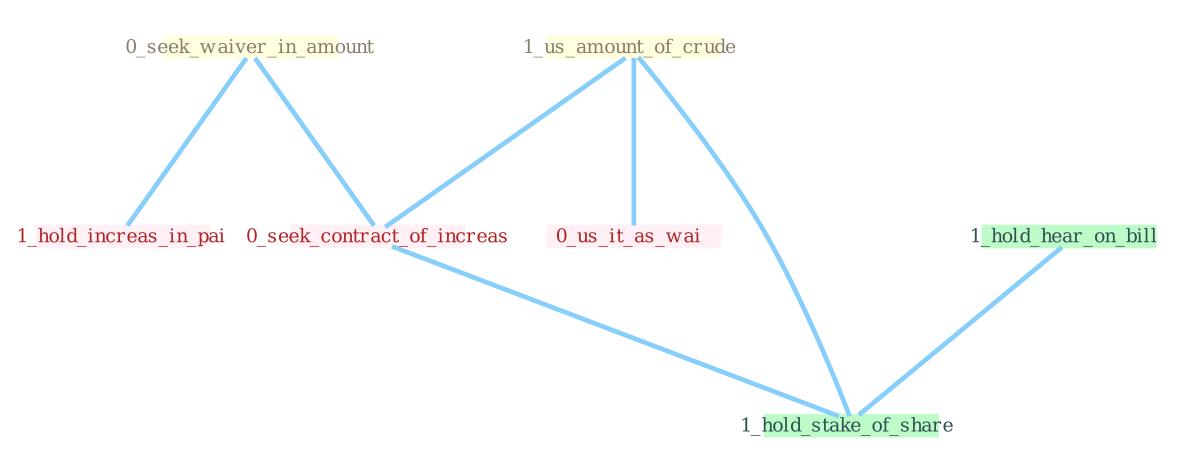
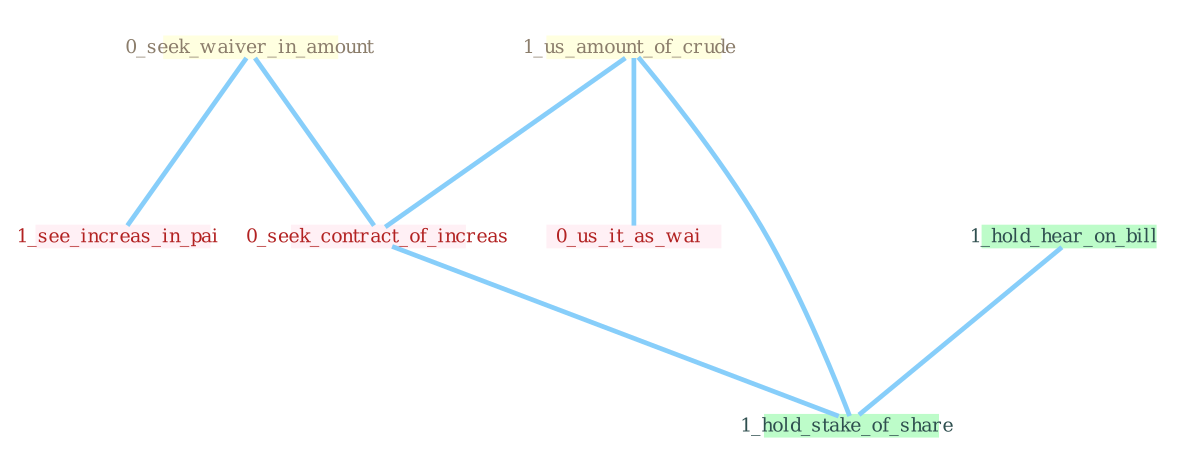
node "1_hold_increas_in_pai": label "1_hold_increas_in_pai" -> "1_see_increas_in_pai"
